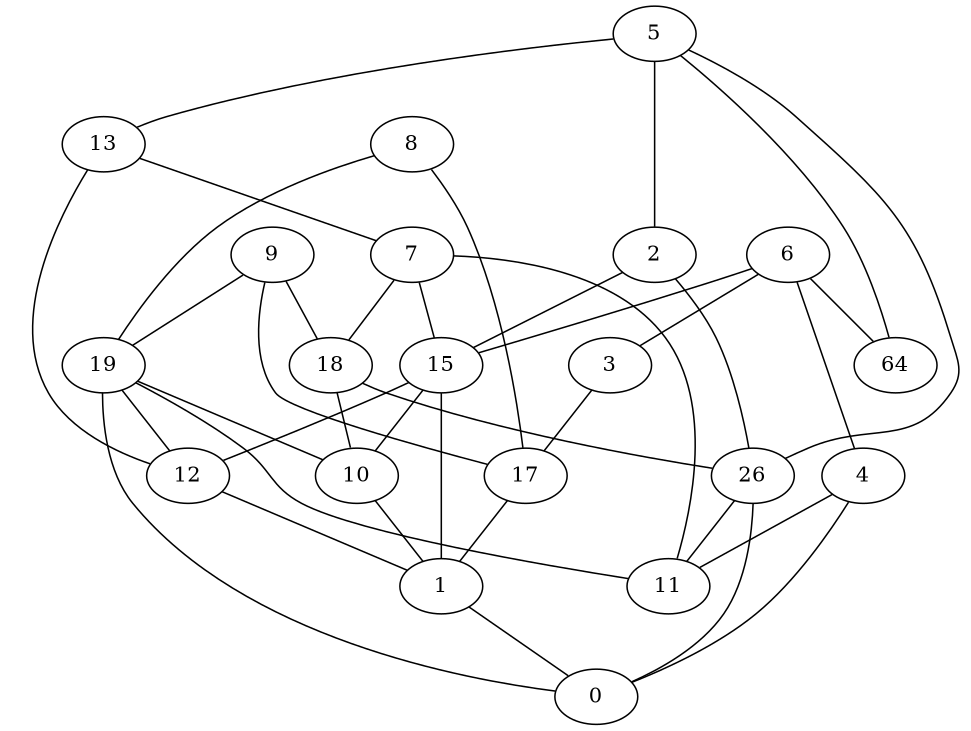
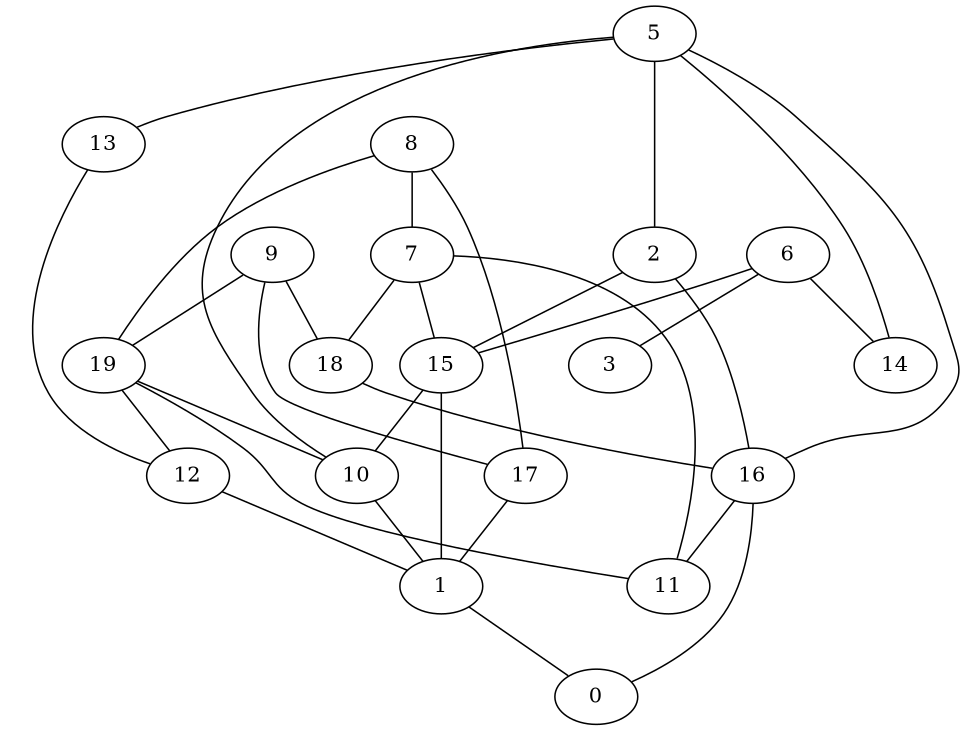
edge "13" -- "7": now "8" -- "7"
node "64": label "64" -> "14"
edge "3" -- "17": removed
edge "15" -- "12": removed
edge "18" -- "10": now "5" -- "10"
node "26": label "26" -> "16"
node "4": removed
edge "19" -- "0": removed
